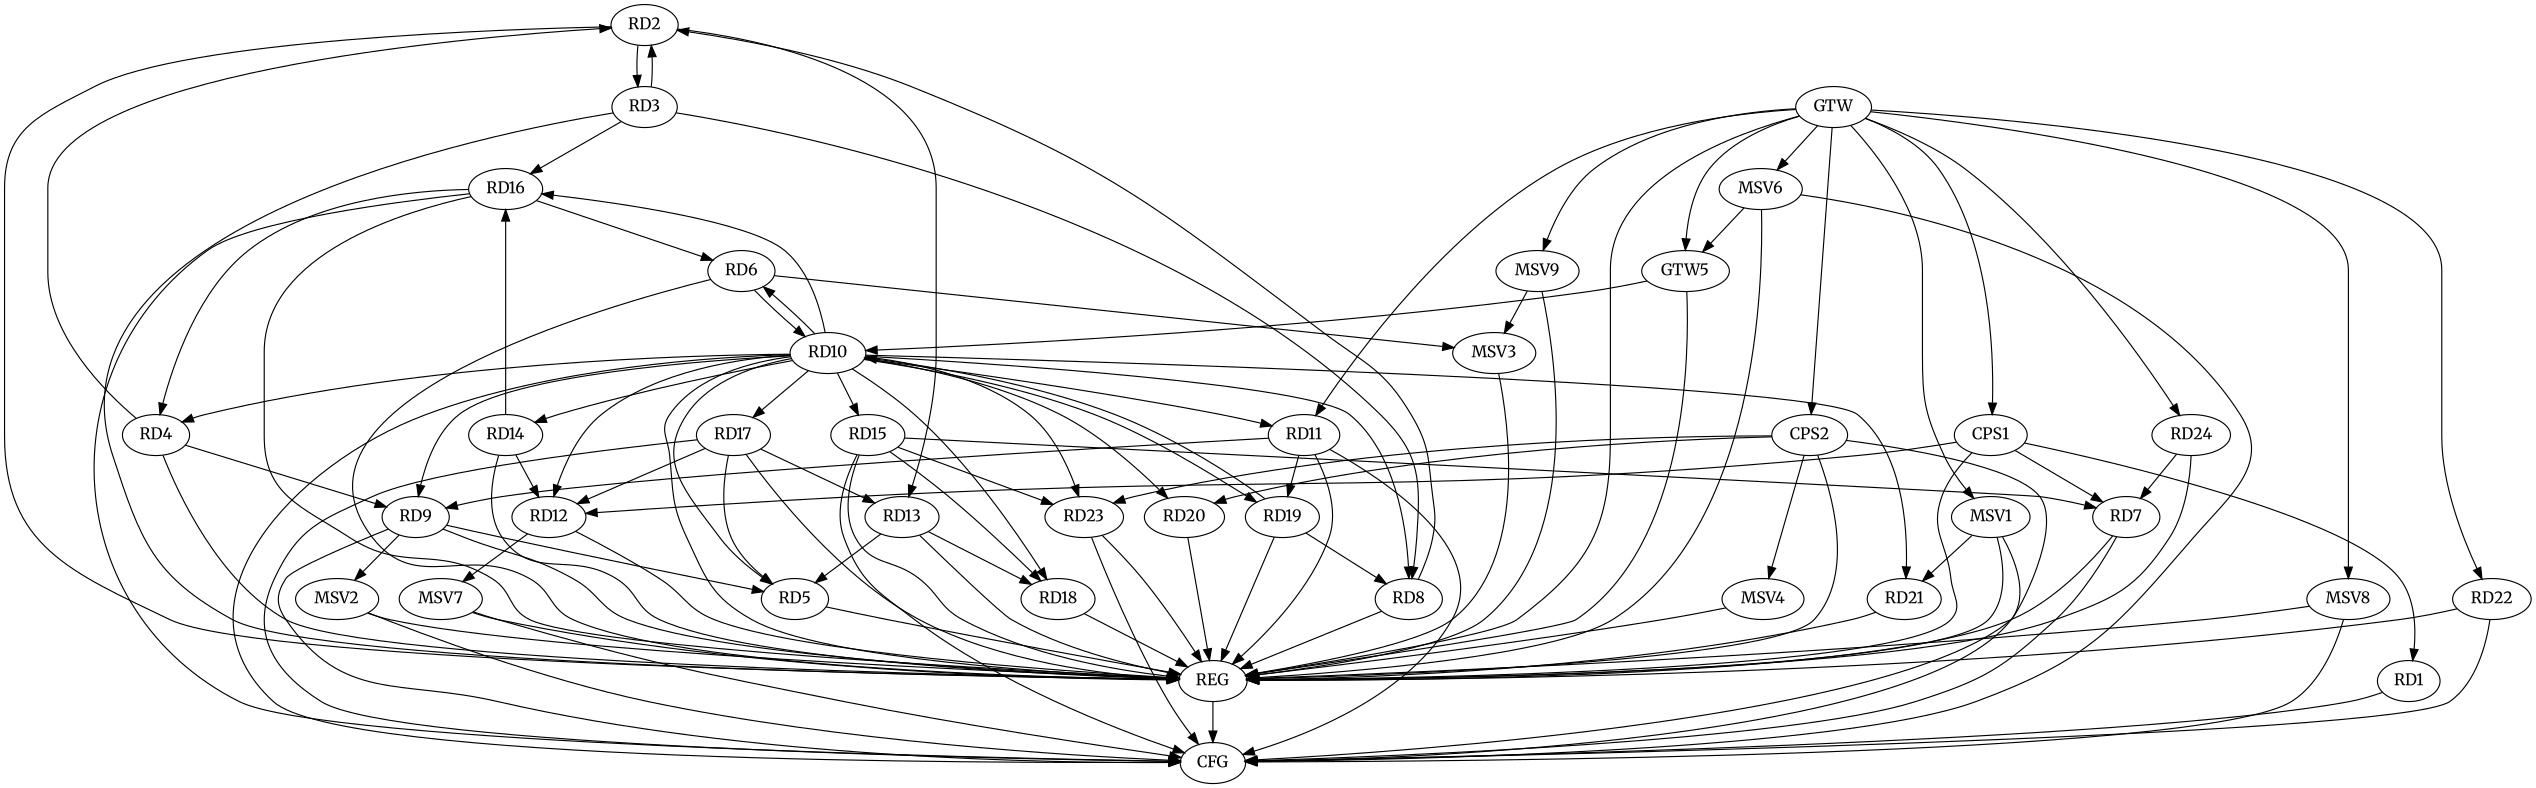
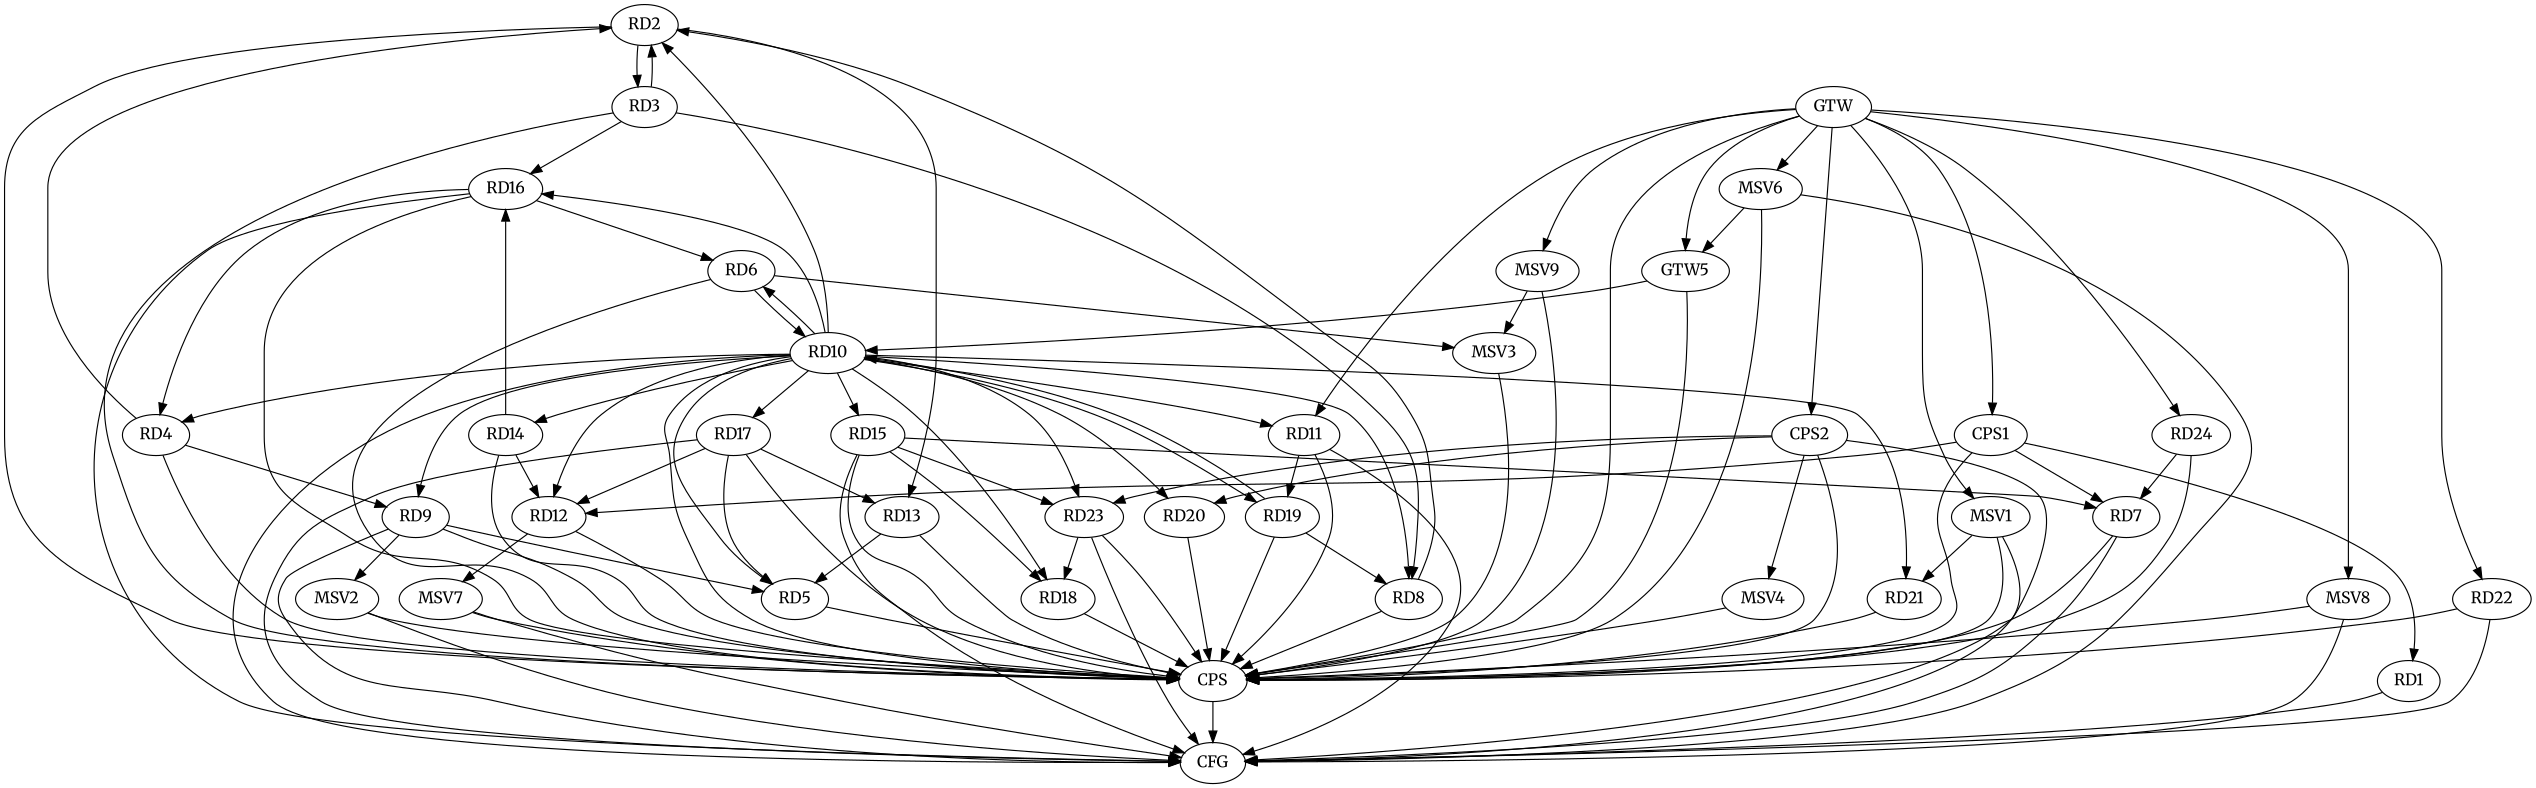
edge "RD10" -> "RD2": added
edge "RD11" -> "RD9": removed
edge "RD13" -> "RD18": now "RD23" -> "RD18"
node "REG": label "REG" -> "CPS"
